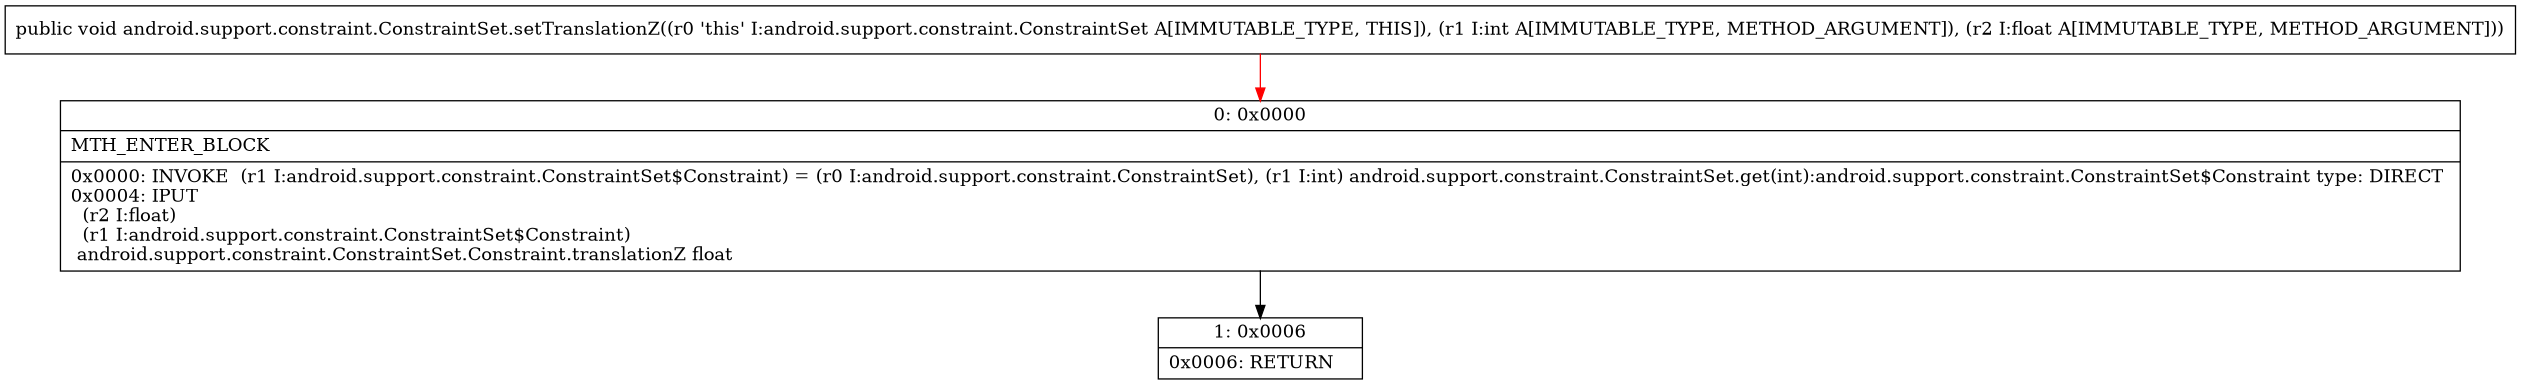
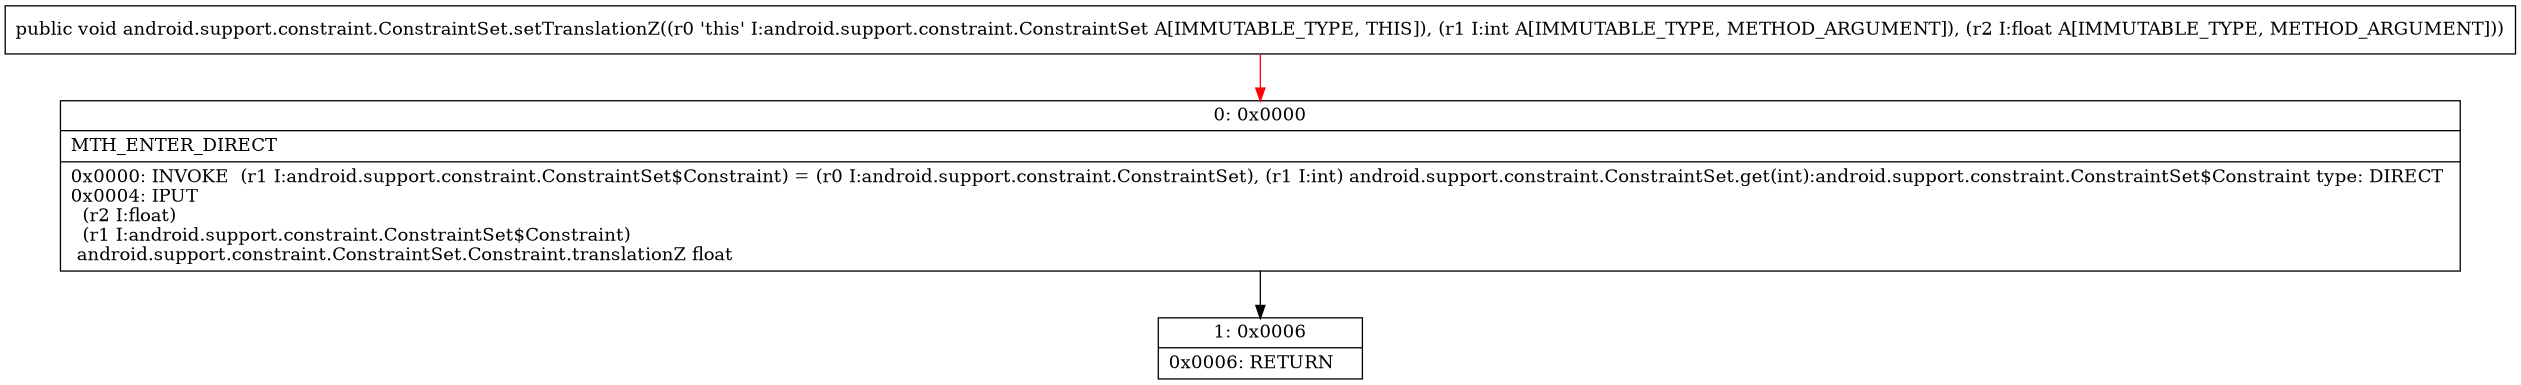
node "0: 0x0000": text "MTH_ENTER_BLOCK" -> "MTH_ENTER_DIRECT"
